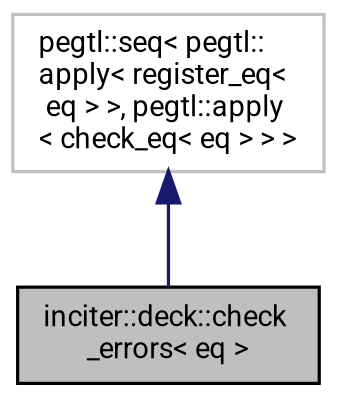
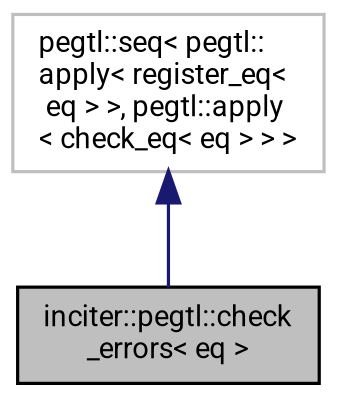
node "inciter::deck::check _errors< eq >": label "inciter::deck::check _errors< eq >" -> "inciter::pegtl::check _errors< eq >"
